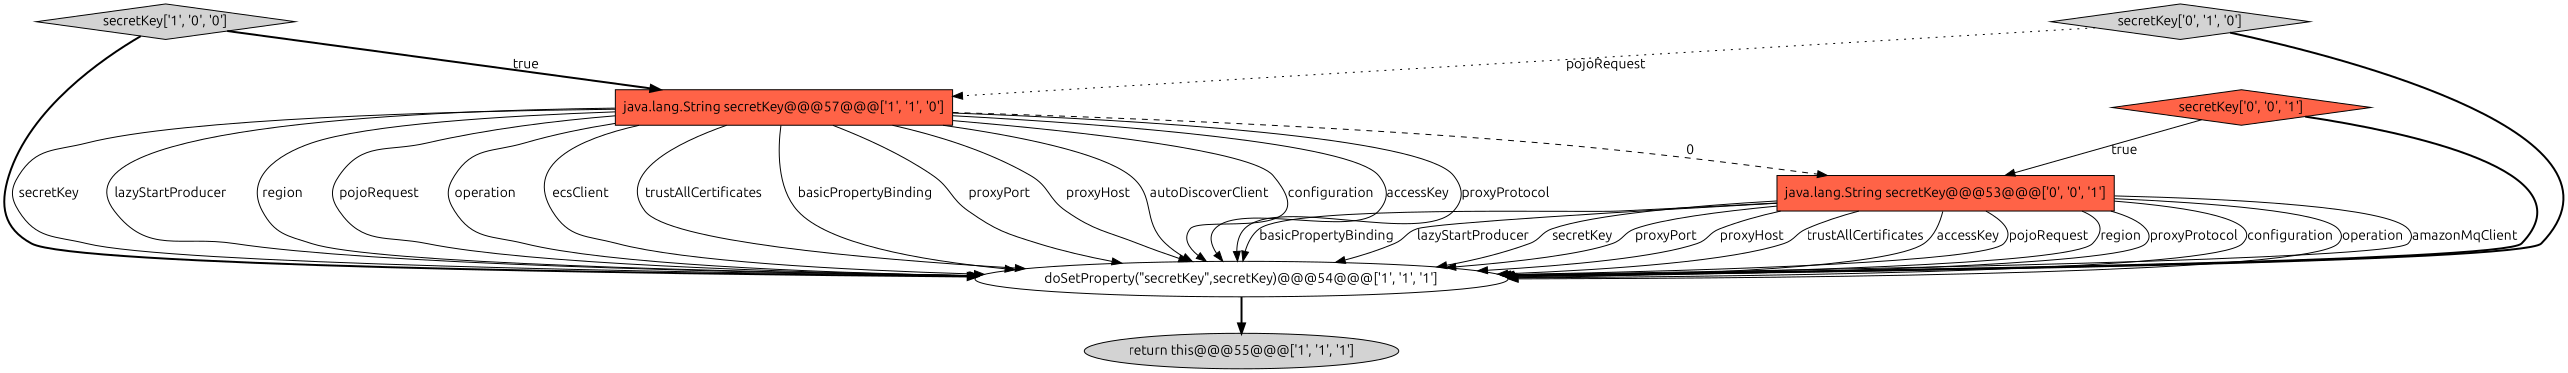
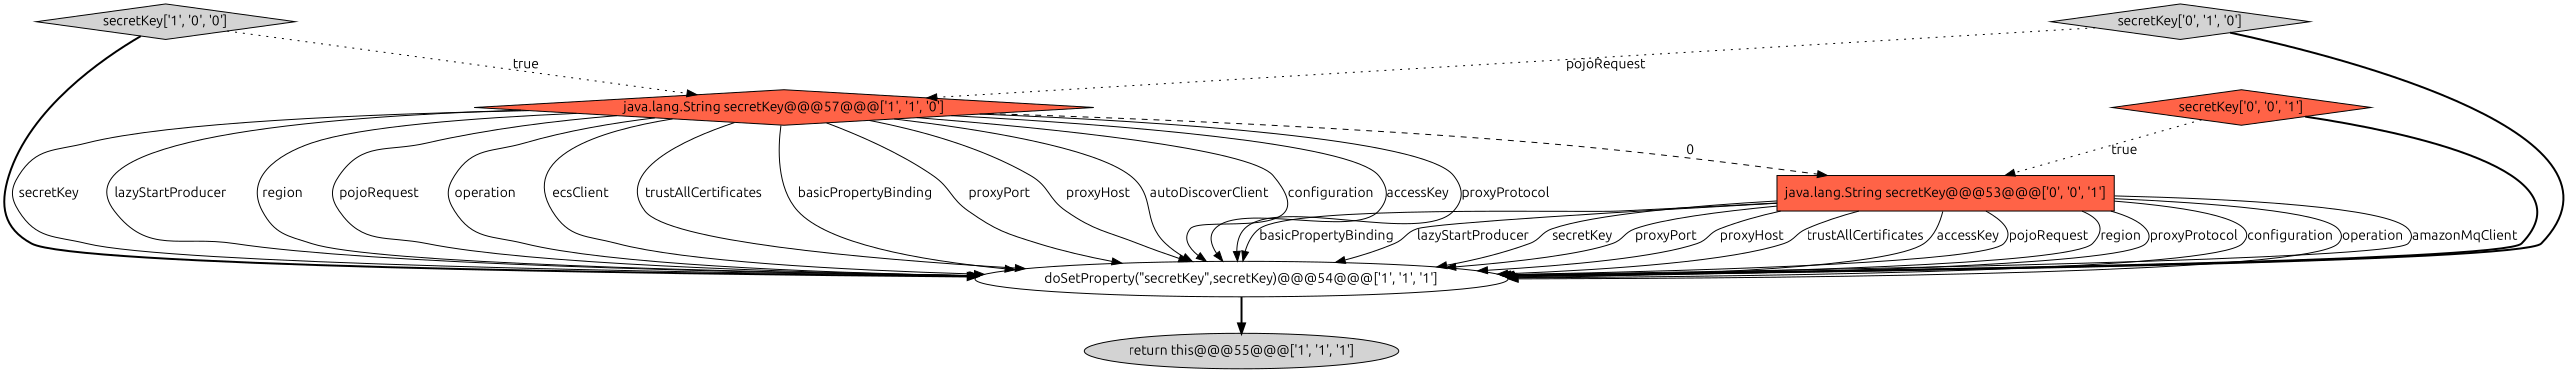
edge "secretKey['1', '0', '0']" -> "java.lang.String secretKey@@@57@@@['1', '1', '0']": style bold -> dotted
node "java.lang.String secretKey@@@57@@@['1', '1', '0']": shape box -> diamond
edge "secretKey['0', '0', '1']" -> "java.lang.String secretKey@@@53@@@['0', '0', '1']": style solid -> dotted
